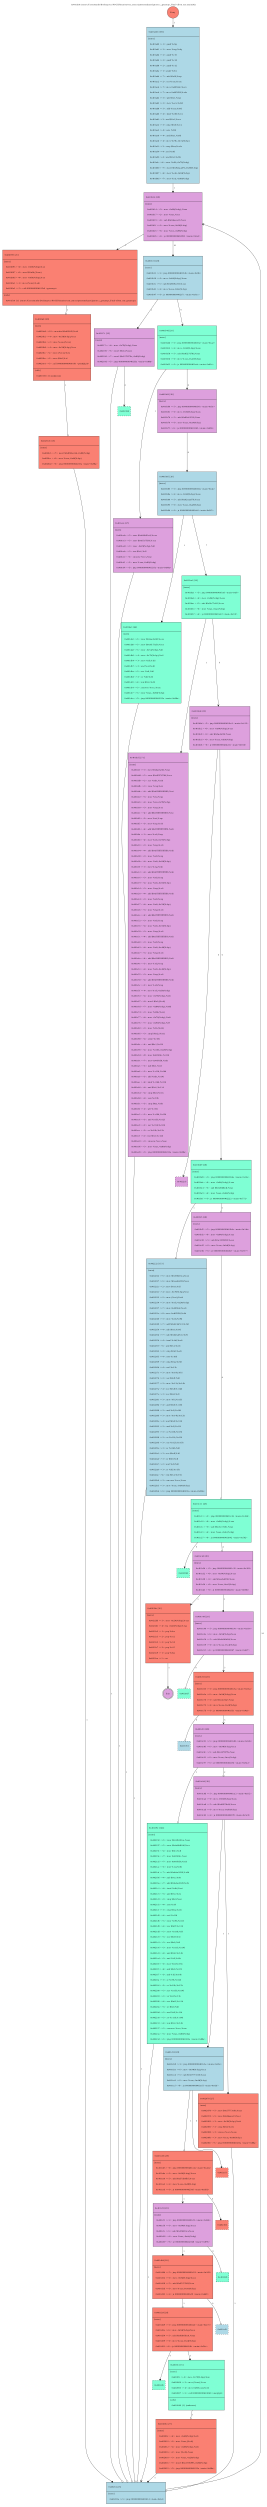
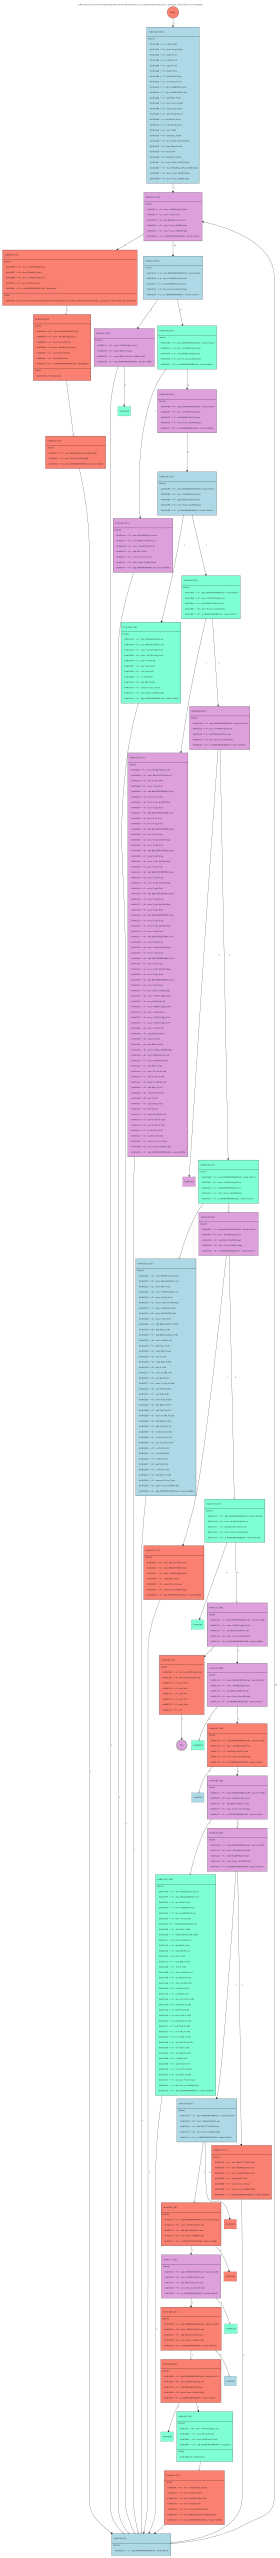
node "0x402027 [27]": added
